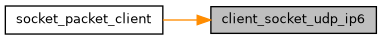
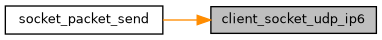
node "socket_packet_client": label "socket_packet_client" -> "socket_packet_send"
